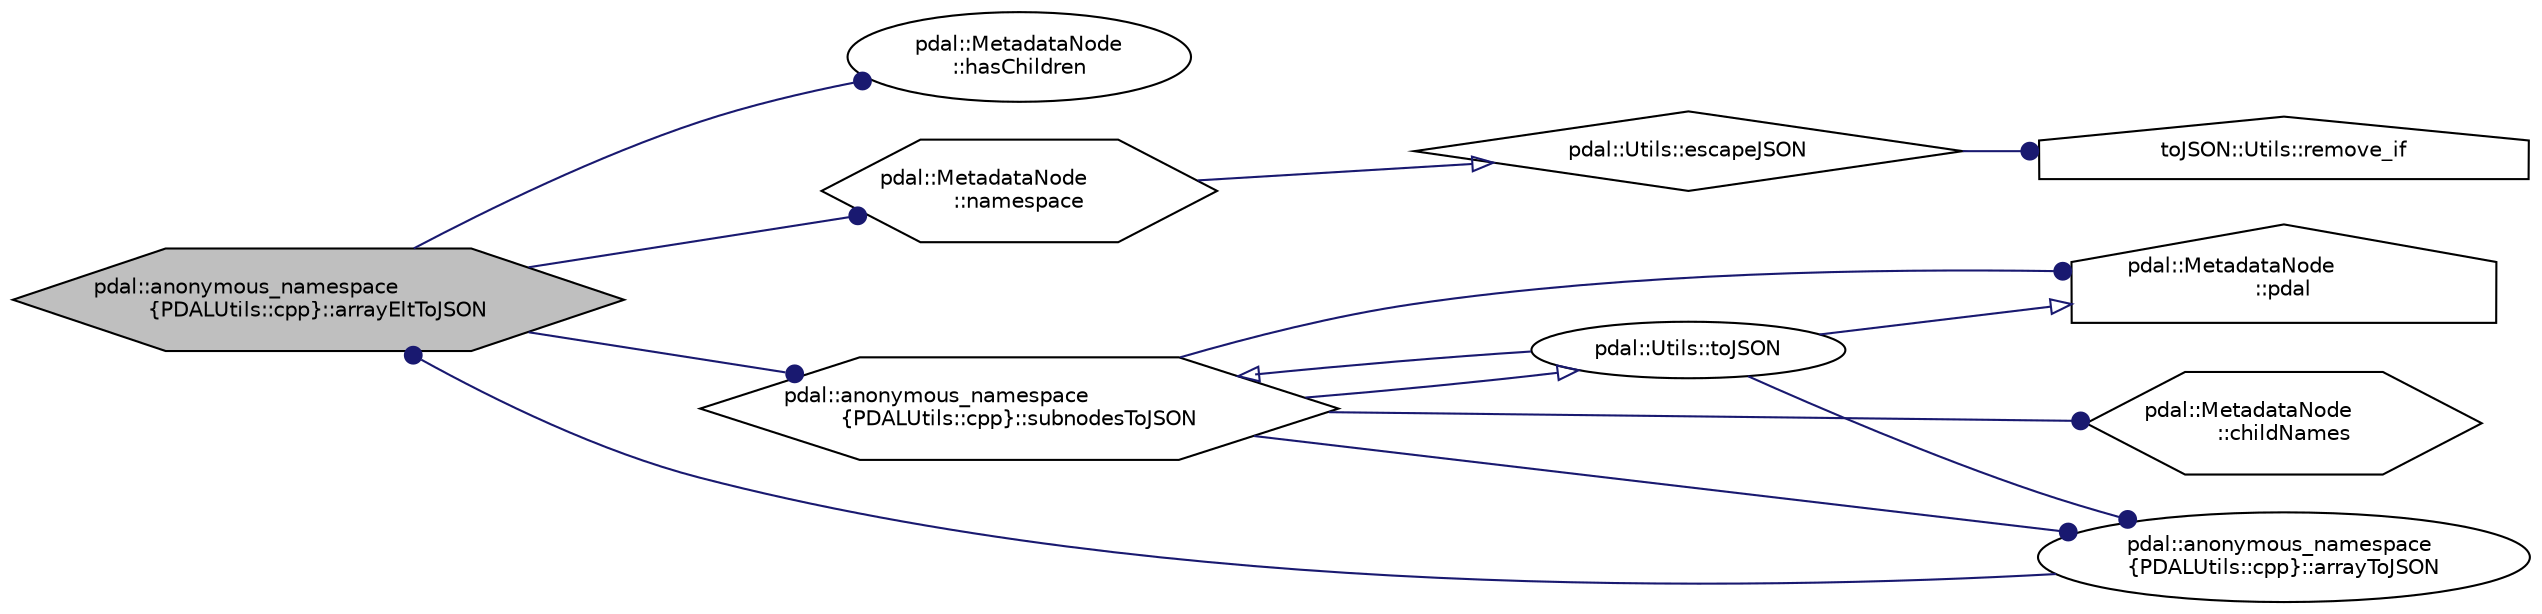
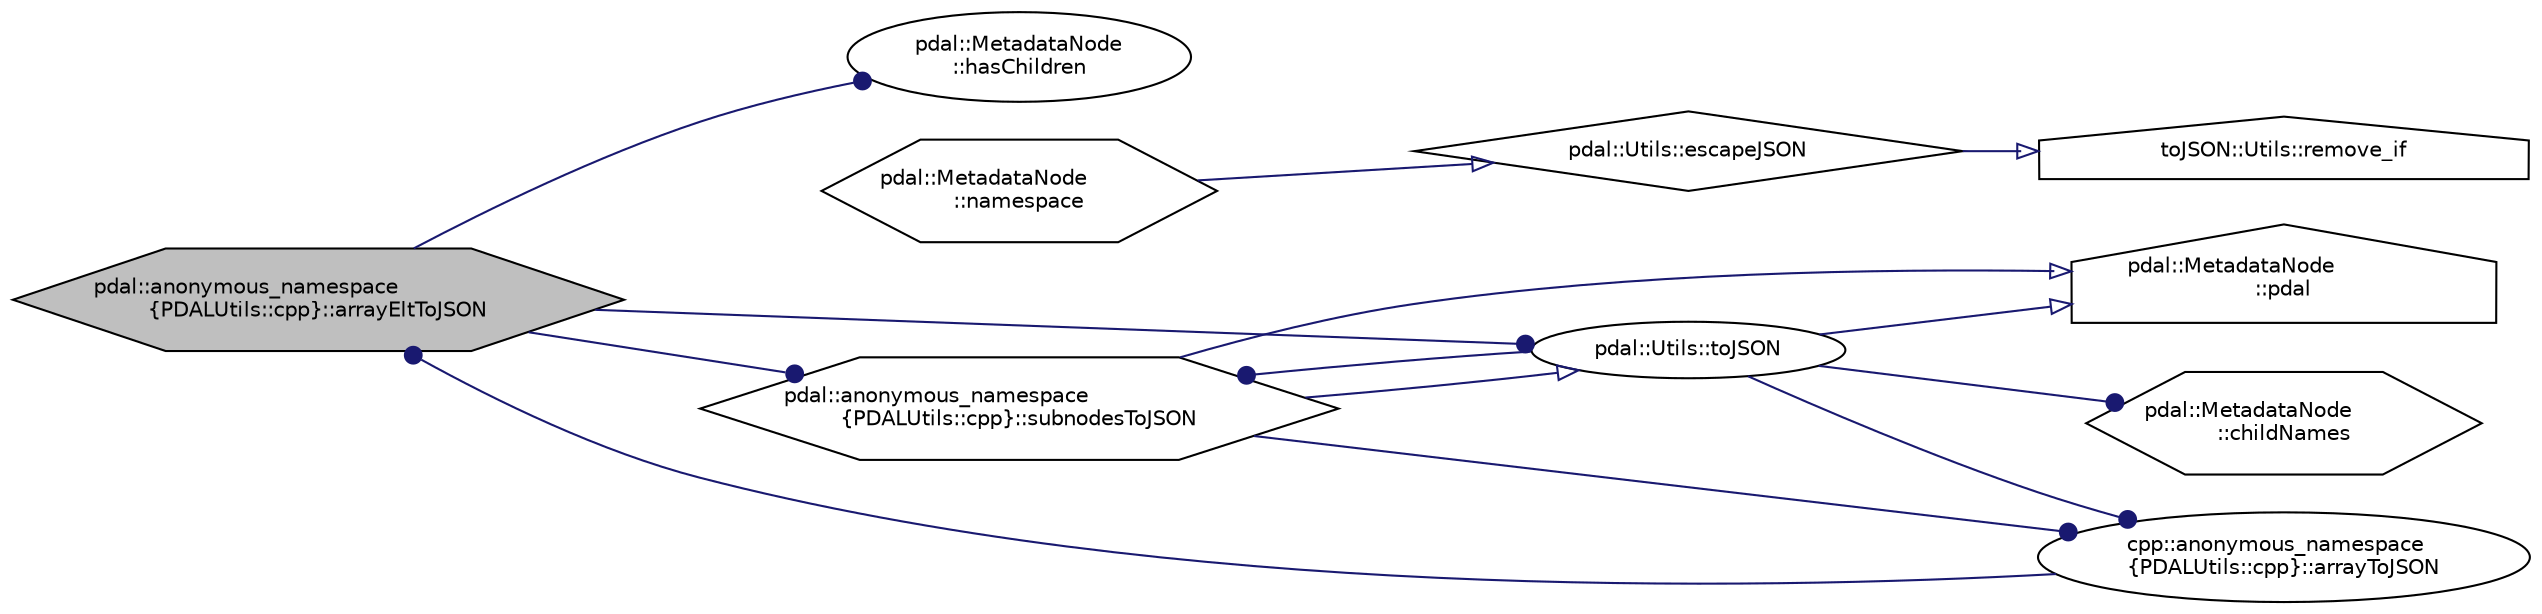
edge "pdal::Utils::escapeJSON" -> "toJSON::Utils::remove_if": arrowhead dot -> onormal
edge "pdal::anonymous_namespace {PDALUtils::cpp}::arrayEltToJSON" -> "pdal::MetadataNode ::namespace": now "pdal::anonymous_namespace {PDALUtils::cpp}::arrayEltToJSON" -> "pdal::Utils::toJSON"
edge "pdal::anonymous_namespace {PDALUtils::cpp}::subnodesToJSON" -> "pdal::MetadataNode ::pdal": arrowhead dot -> onormal
edge "pdal::Utils::toJSON" -> "pdal::anonymous_namespace {PDALUtils::cpp}::subnodesToJSON": arrowhead onormal -> dot
edge "pdal::anonymous_namespace {PDALUtils::cpp}::subnodesToJSON" -> "pdal::MetadataNode ::childNames": now "pdal::Utils::toJSON" -> "pdal::MetadataNode ::childNames"
node "pdal::anonymous_namespace {PDALUtils::cpp}::arrayToJSON": label "pdal::anonymous_namespace {PDALUtils::cpp}::arrayToJSON" -> "cpp::anonymous_namespace {PDALUtils::cpp}::arrayToJSON"
